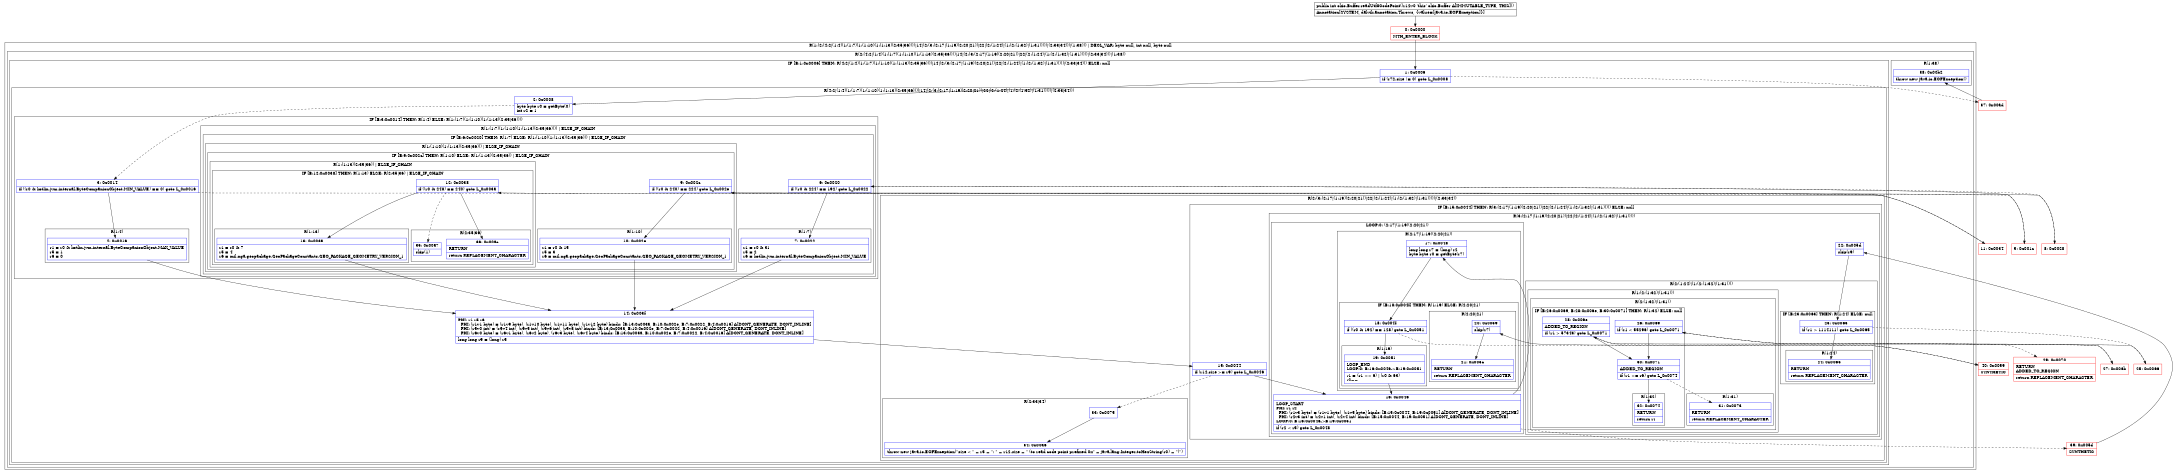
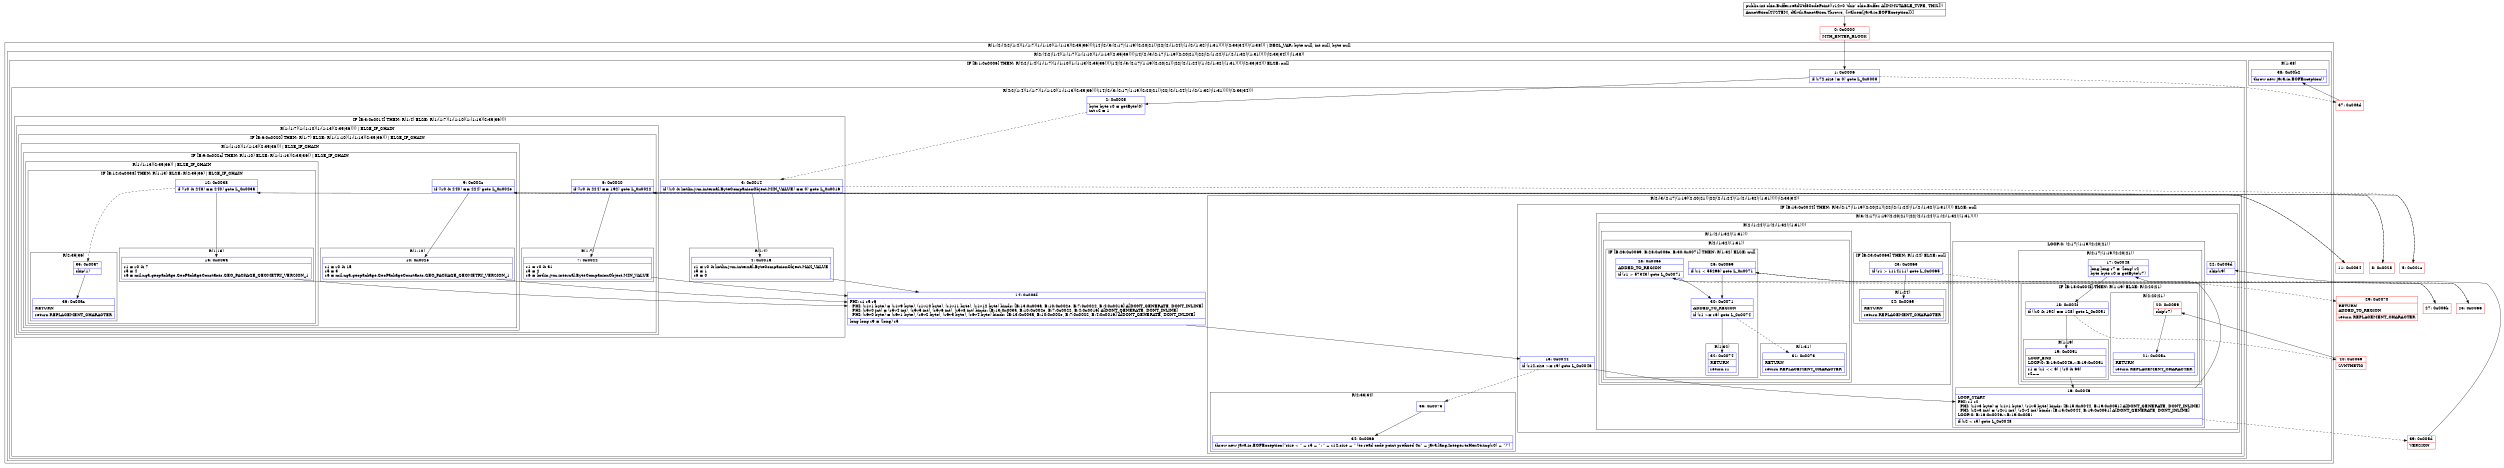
edge "12: 0x0038" -> "36: 0x00ac": now "35: 0x00a7" -> "36: 0x00ac"
edge "22: 0x005d" -> "23: 0x0063": removed
node "20: 0x0059": color blue -> red
node "39: 0x005d": text "SYNTHETIC" -> "VERSION"
